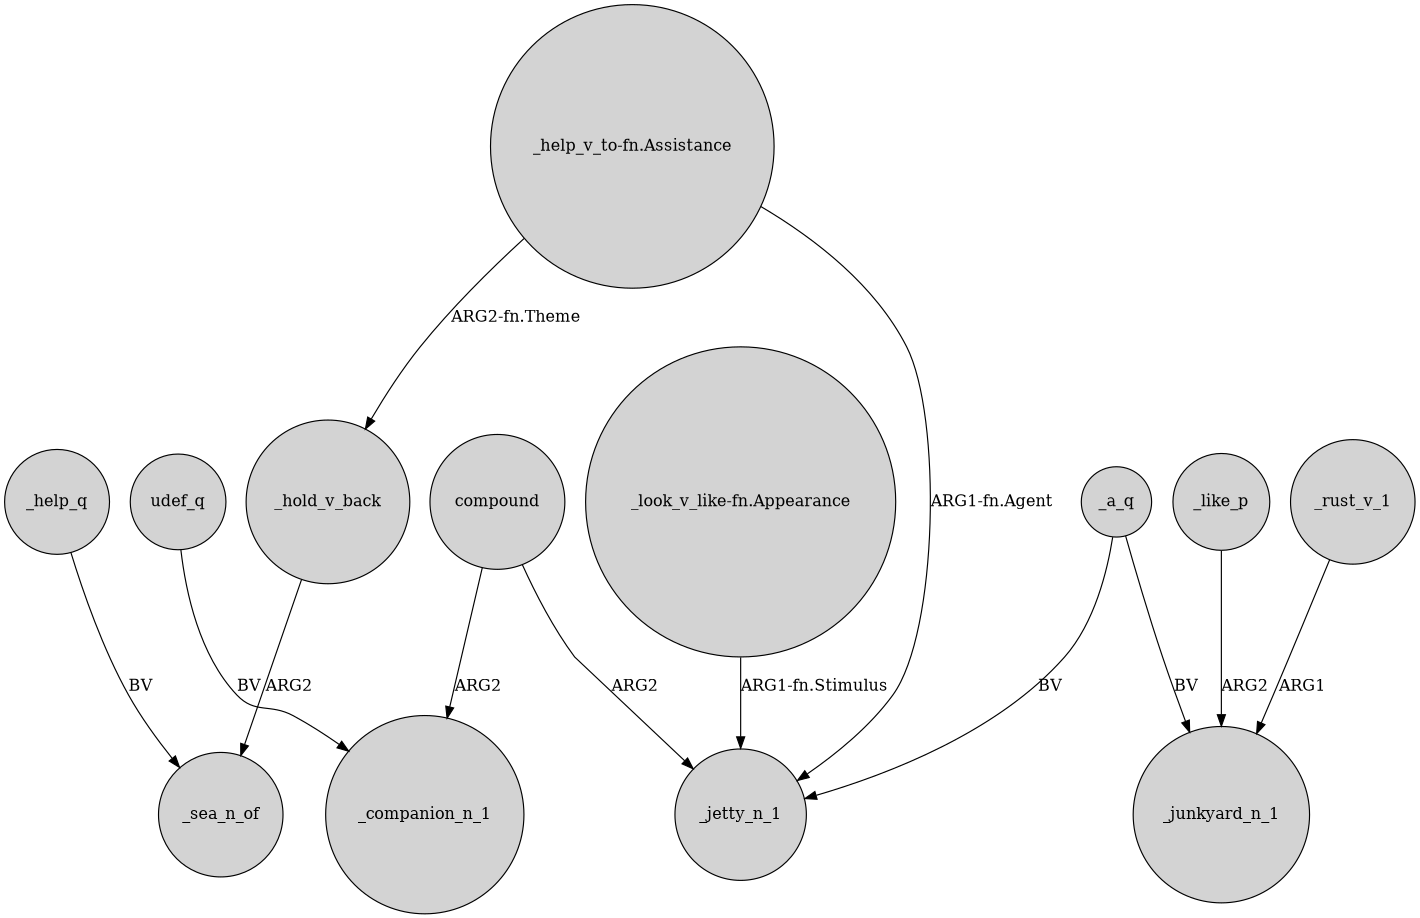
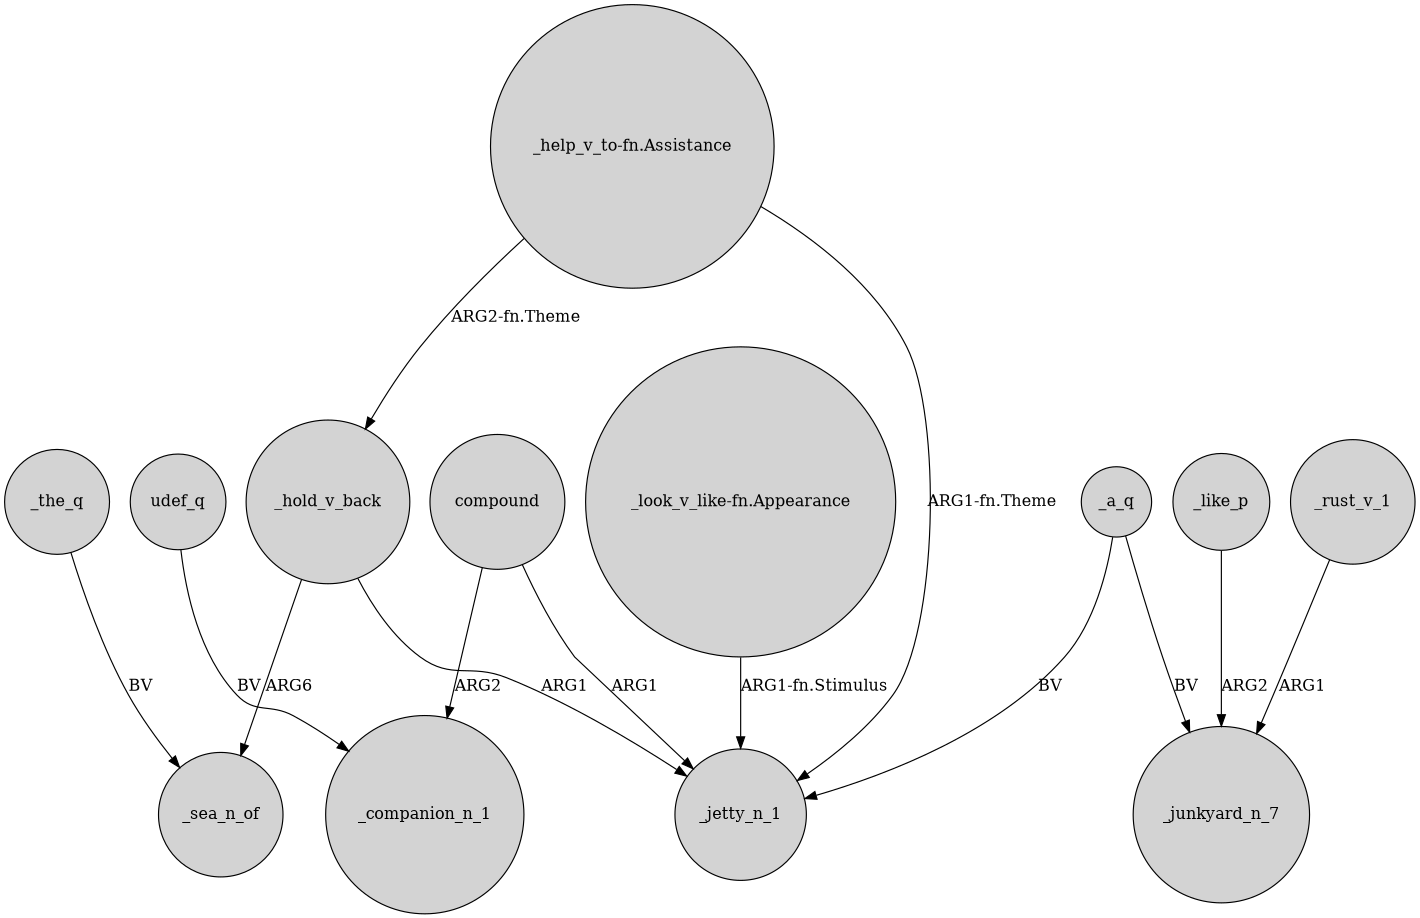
node "_help_q": label "_help_q" -> "_the_q"
edge "_help_v_to-fn.Assistance" -> "_jetty_n_1": label "ARG1-fn.Agent" -> "ARG1-fn.Theme"
edge "_hold_v_back" -> "_jetty_n_1": added, label "ARG1"
edge "_hold_v_back" -> "_sea_n_of": label "ARG2" -> "ARG6"
edge "compound" -> "_jetty_n_1": label "ARG2" -> "ARG1"
node "_junkyard_n_1": label "_junkyard_n_1" -> "_junkyard_n_7"
